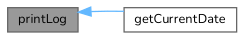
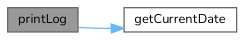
edge "getCurrentDate" -> "printLog": reversed
